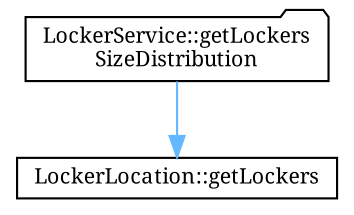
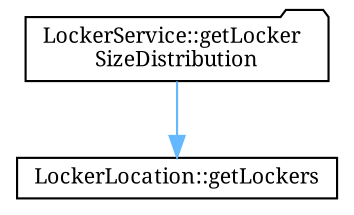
node "LockerService::getLockers SizeDistribution": label "LockerService::getLockers SizeDistribution" -> "LockerService::getLocker SizeDistribution"
